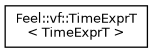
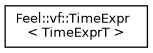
node "Feel::vf::TimeExprT < TimeExprT >": label "Feel::vf::TimeExprT < TimeExprT >" -> "Feel::vf::TimeExpr < TimeExprT >"
